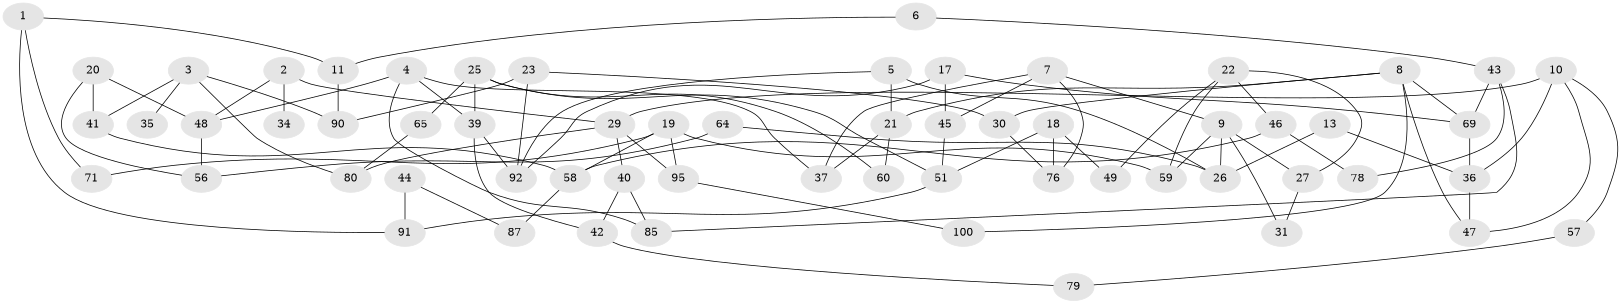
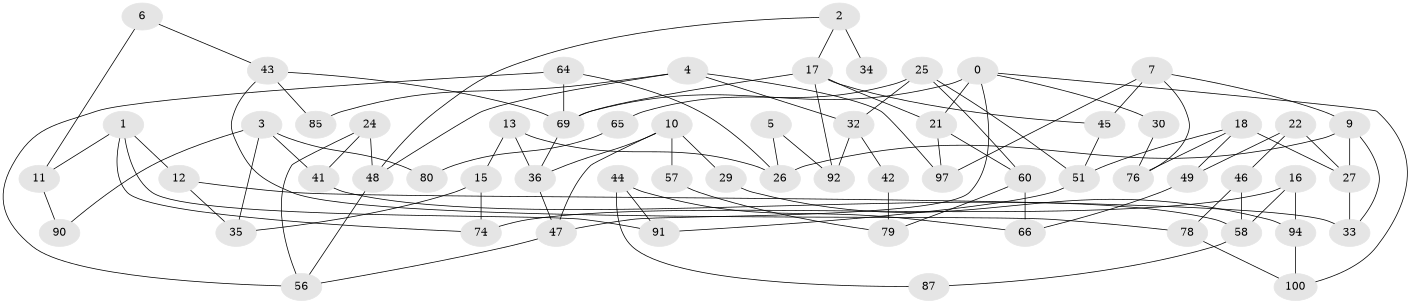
node "20": label "20" -> "24"
node "23": removed
node "8": label "8" -> "0"
edge "64" -- "69": added
edge "5" -- "21": now "17" -- "21"
edge "2" -- "29": now "2" -- "17"
node "39": label "39" -> "32"
node "19": label "19" -> "16"
edge "29" -- "80": removed
edge "18" -- "27": added
node "71": label "71" -> "74"
node "12": added
node "15": added
node "40": removed
node "95": label "95" -> "94"
node "37": label "37" -> "97"
node "59": removed
edge "60" -- "79": added
node "66": added
node "31": label "31" -> "33"
edge "78" -- "100": added
edge "47" -- "56": added
